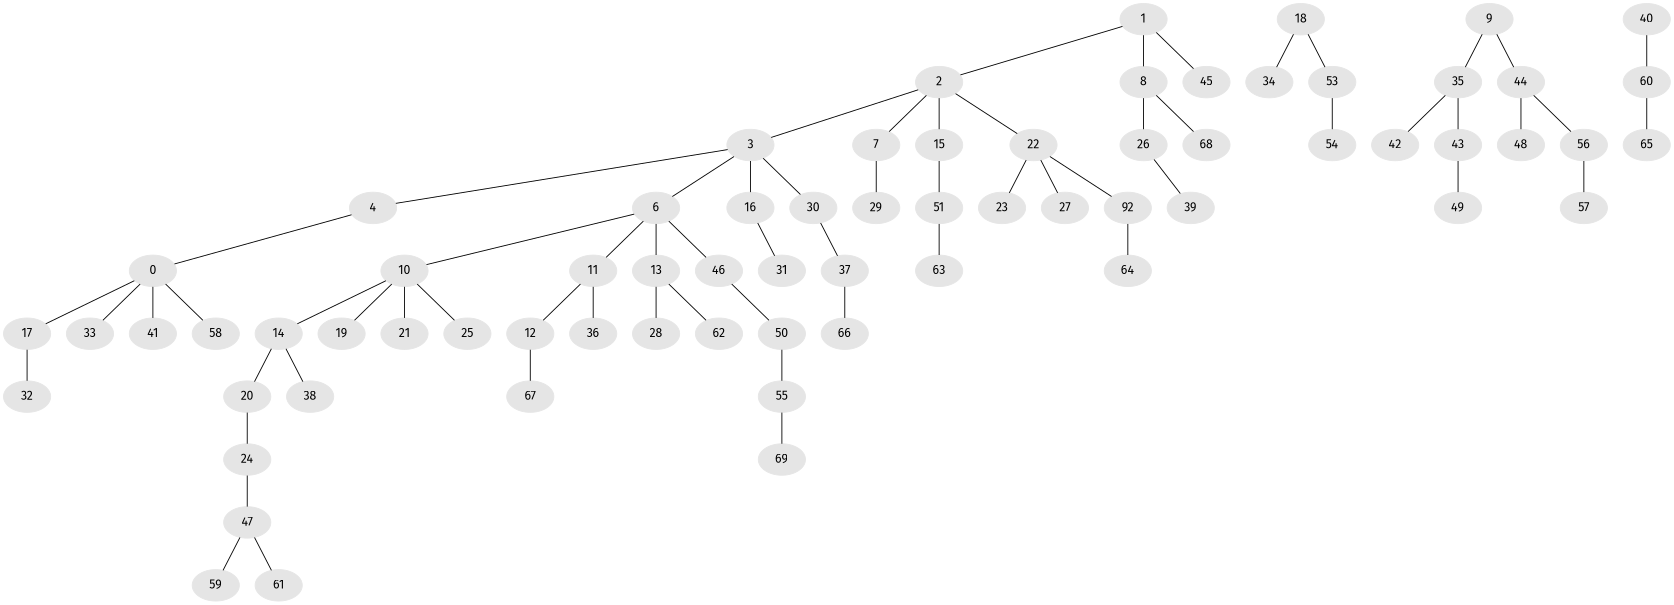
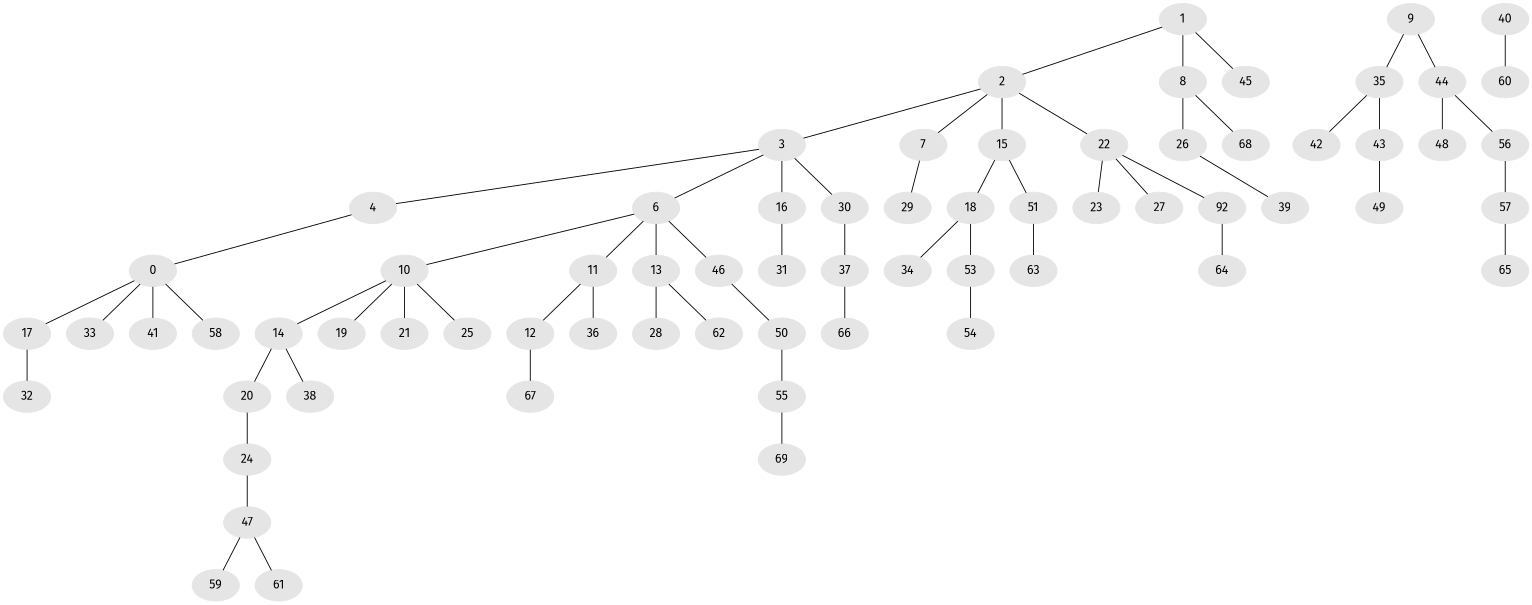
edge "60" -- "65": now "57" -- "65"
edge "15" -- "18": added
